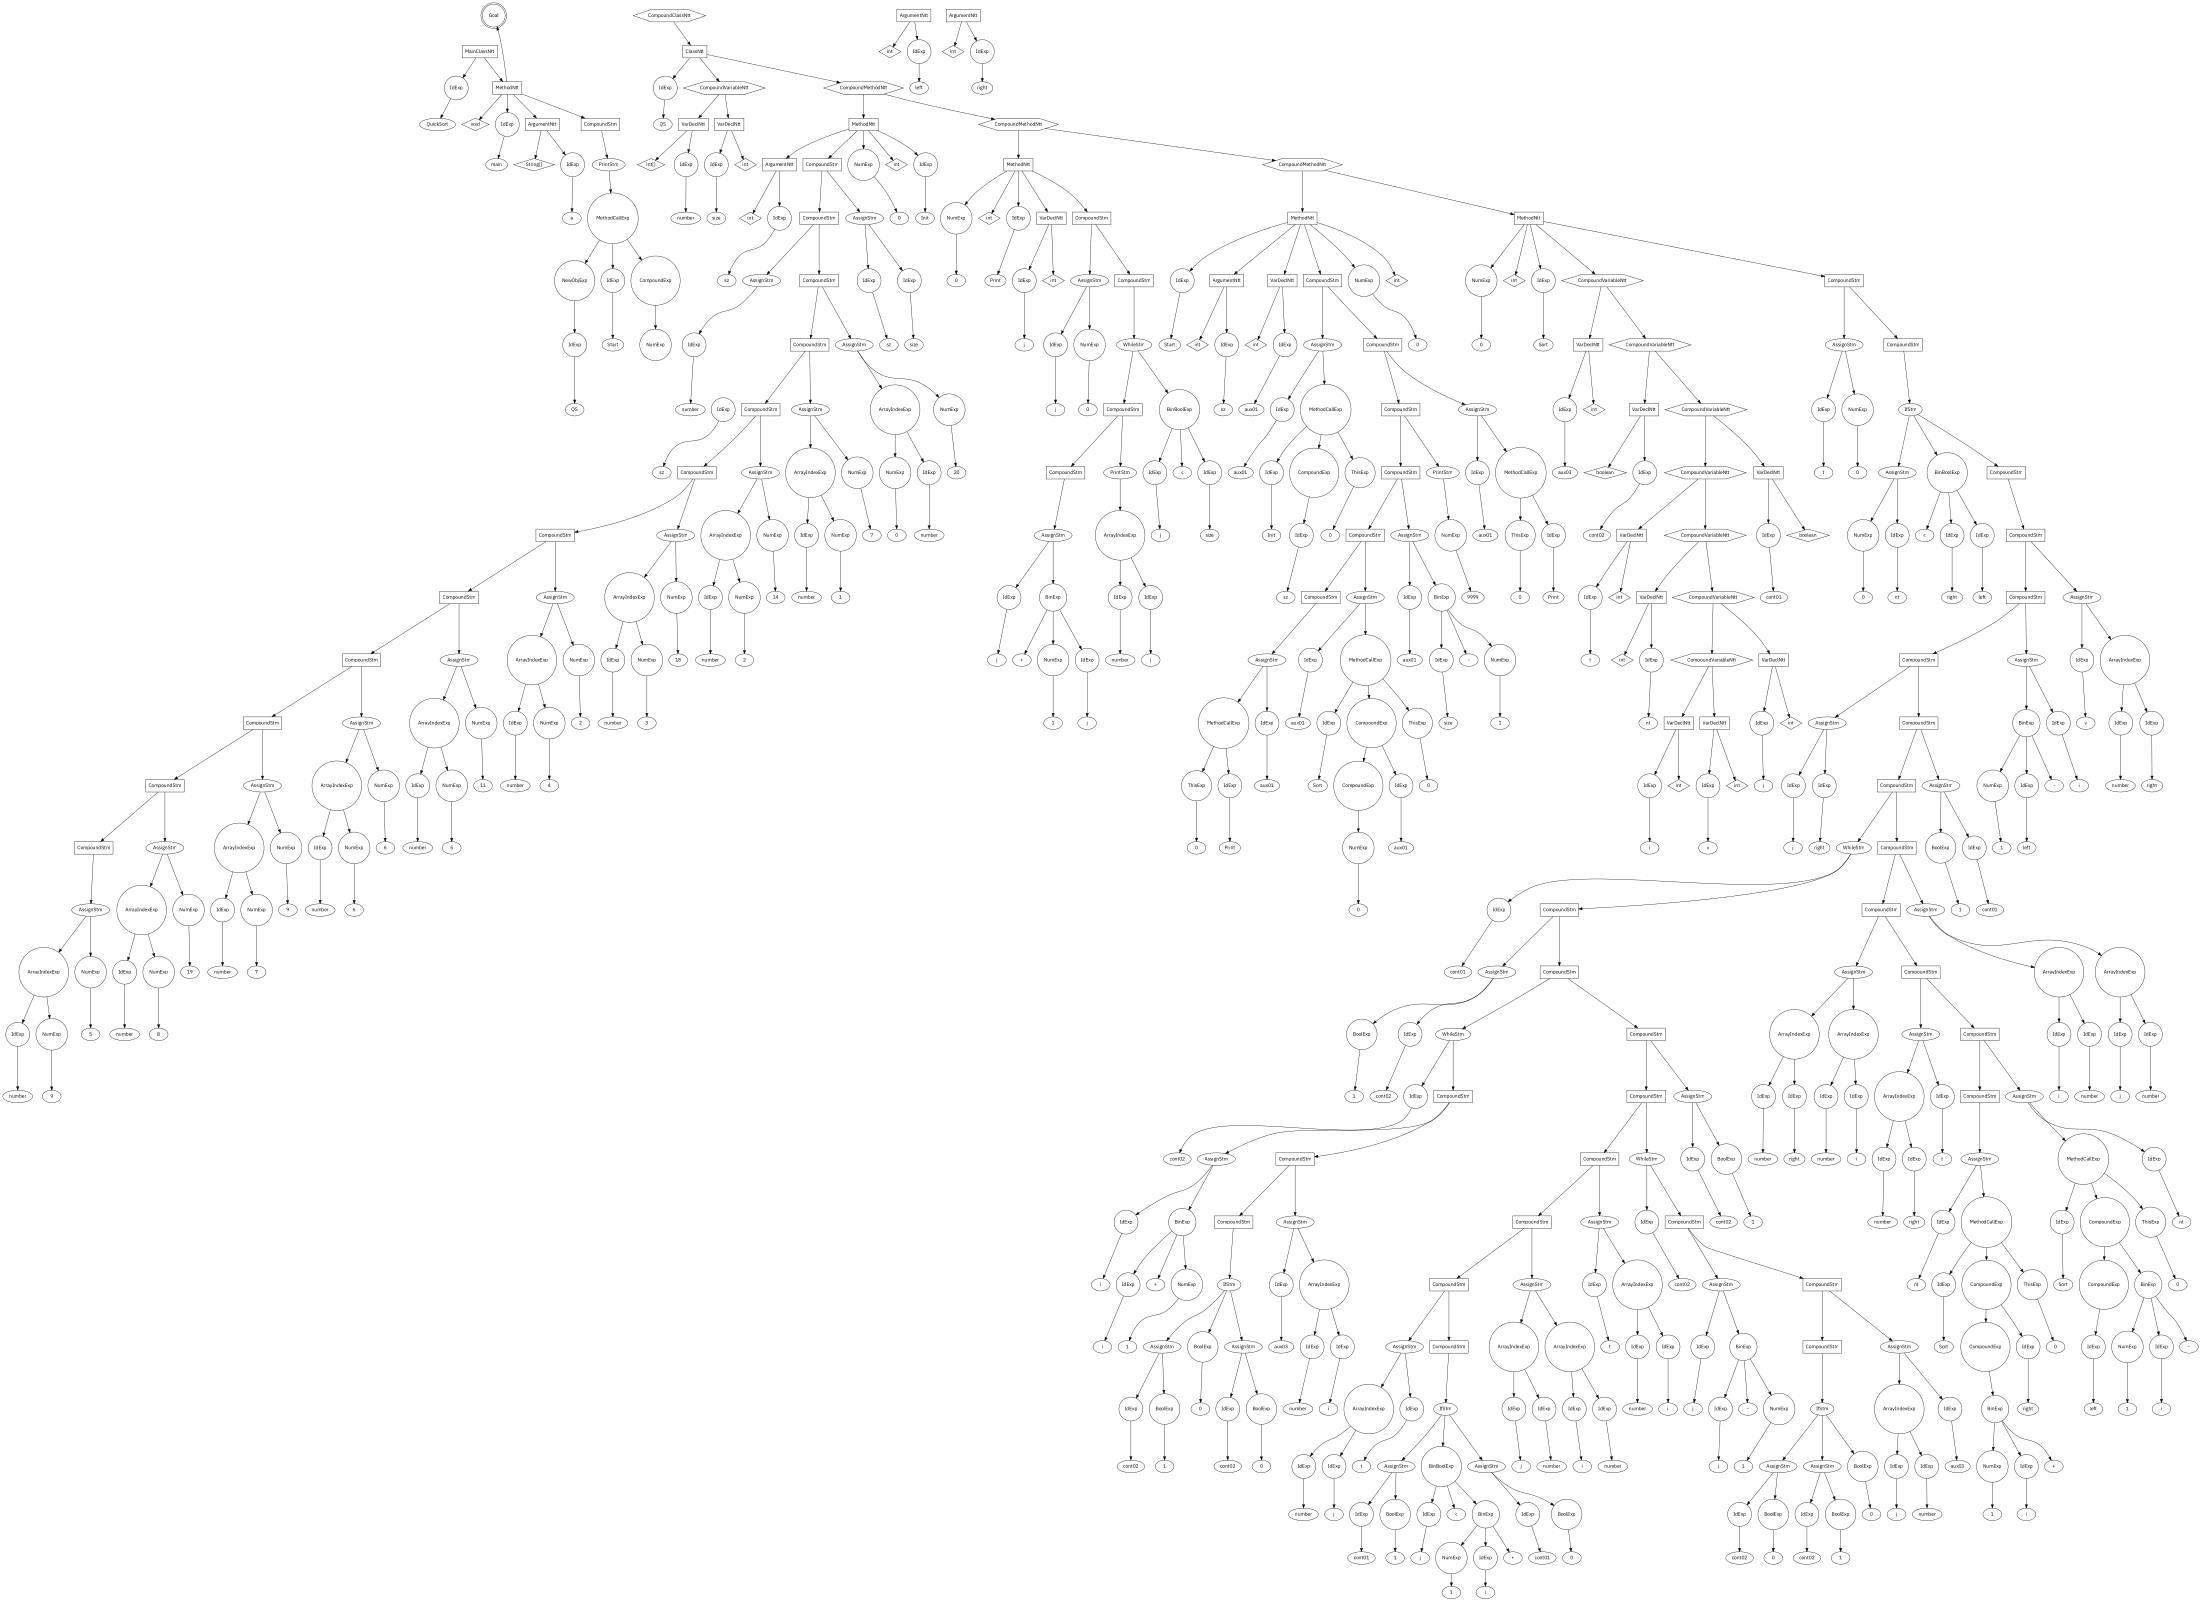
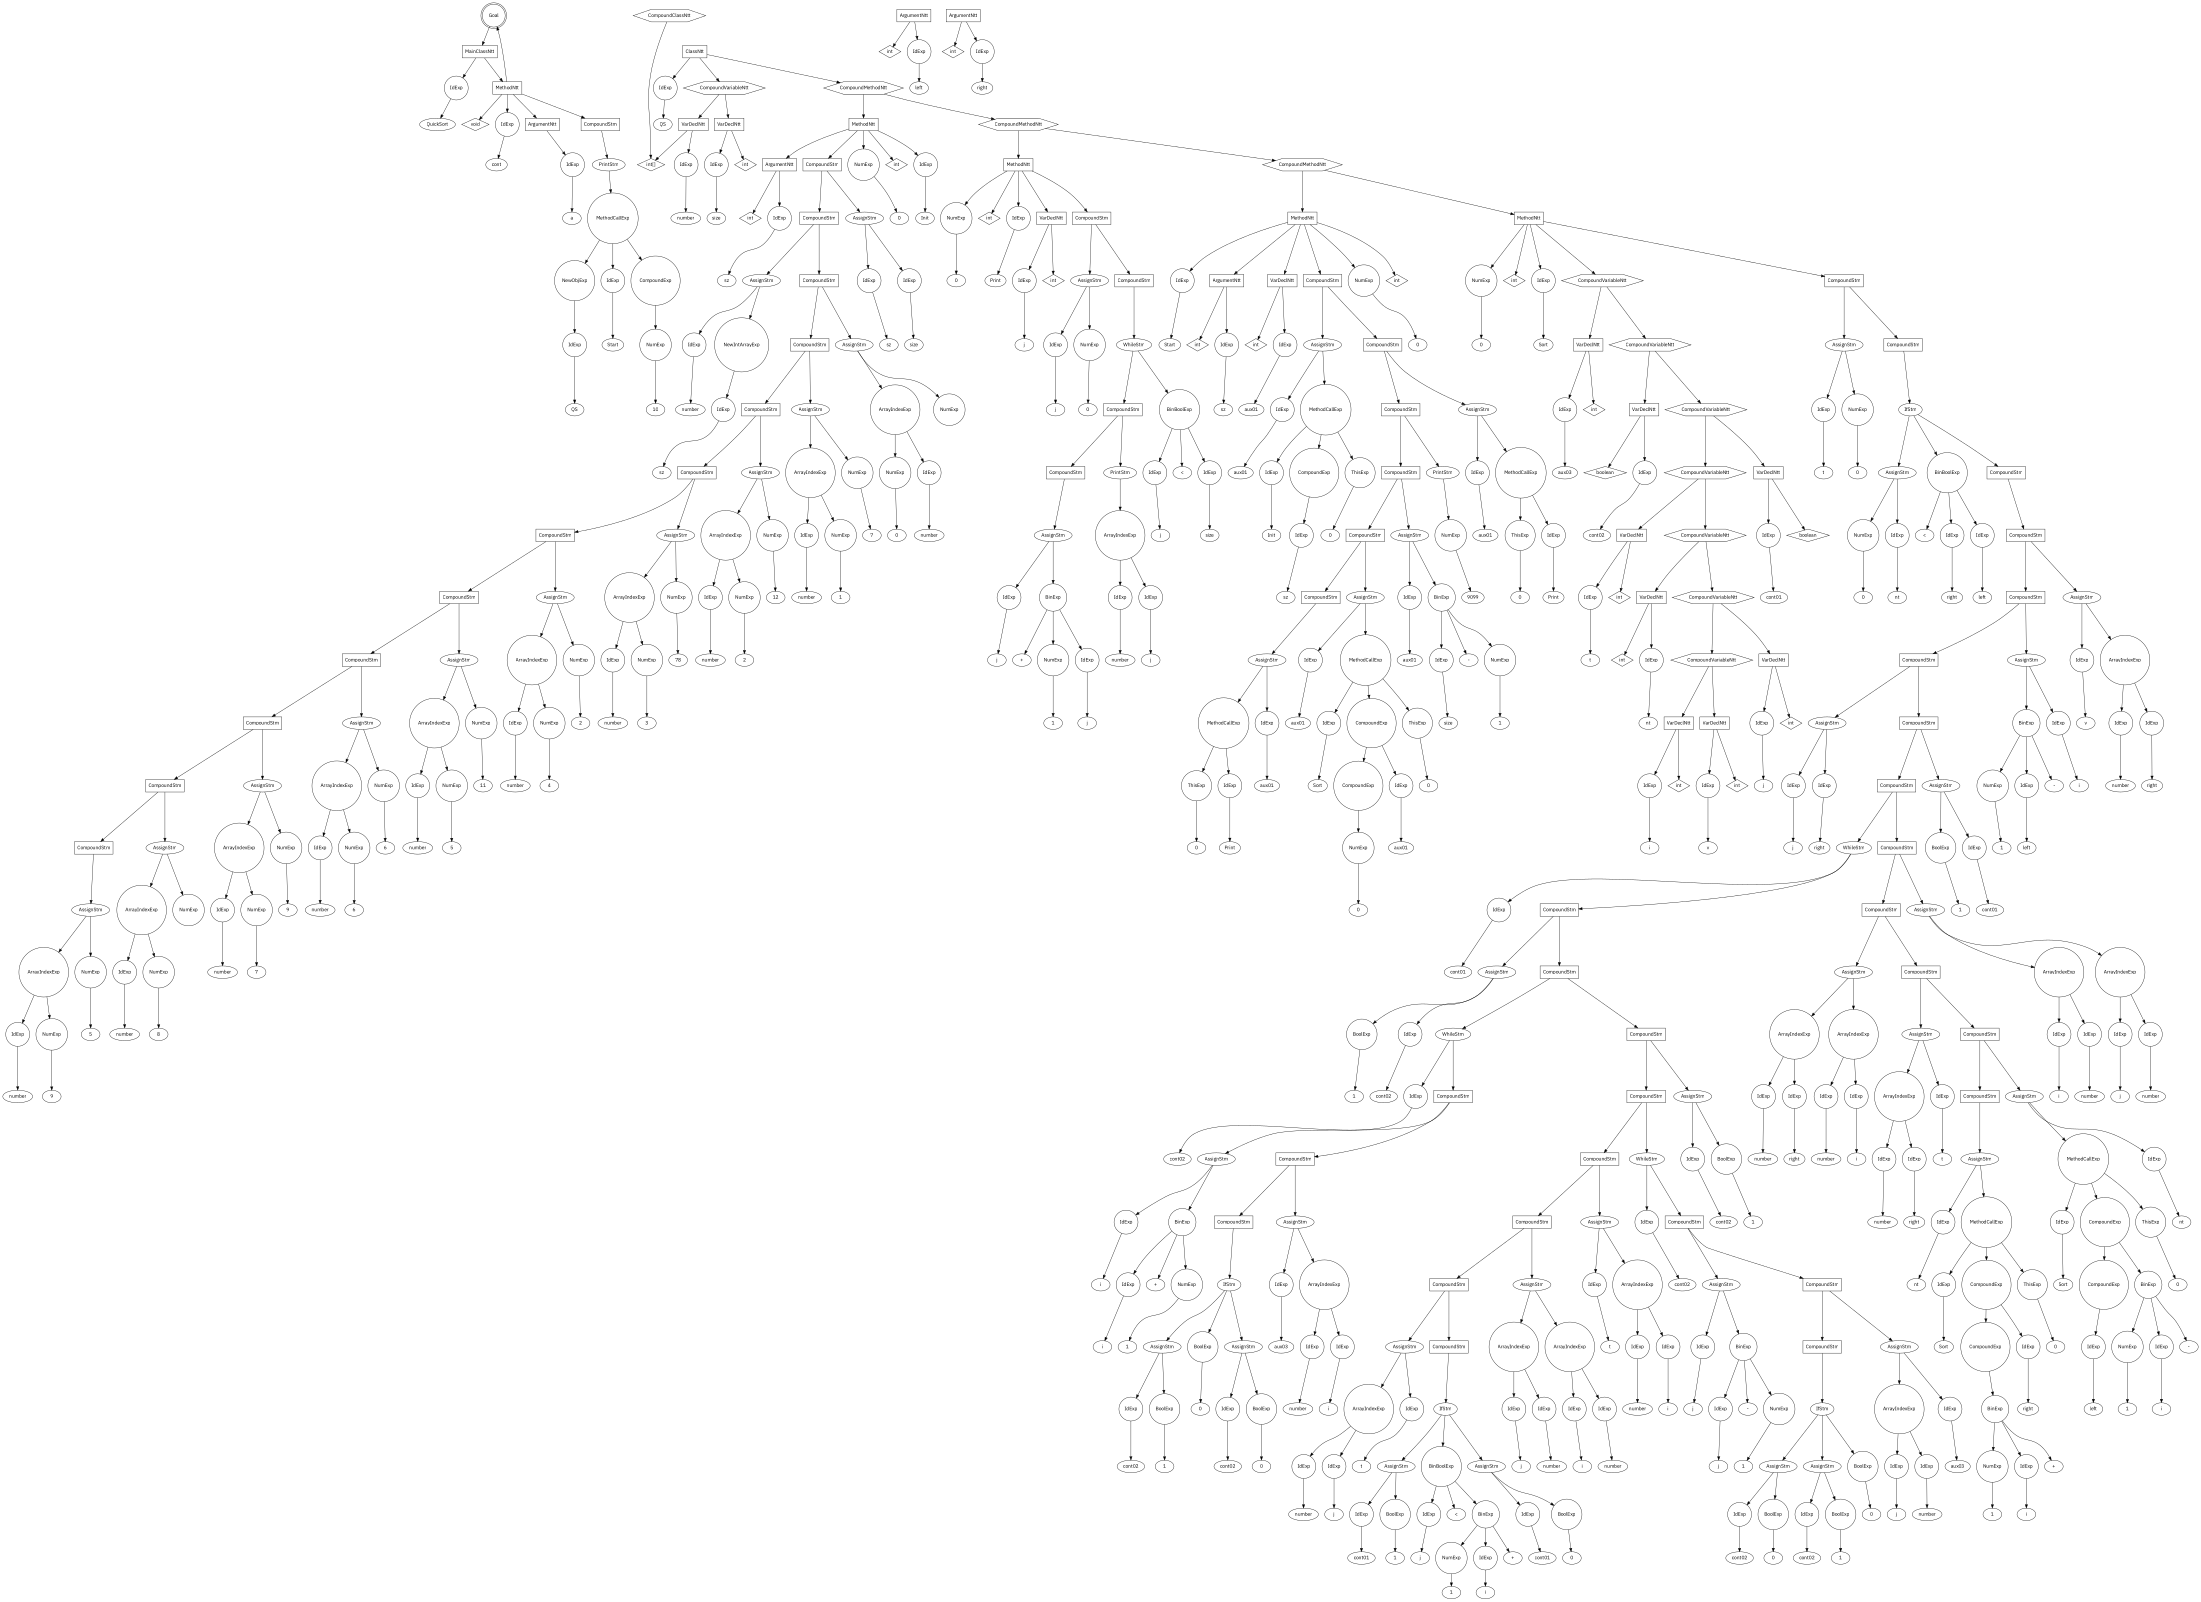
edge "CompoundClassNtt" -> "ClassNtt": now "CompoundClassNtt" -> "int[]"
edge "Goal" -> "MainClassNtt": added
node "main": label "main" -> "cont"
node "String[]": removed
node "NewIntArrayExp": added
node "10": added
node "20": removed
node "14": label "14" -> "12"
node "9999": label "9999" -> "9099"
node "18": label "18" -> "78"
node "19": removed
